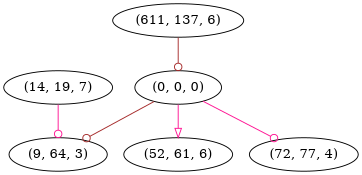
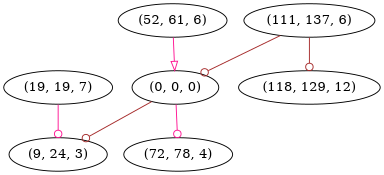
node "(611, 137, 6)": label "(611, 137, 6)" -> "(111, 137, 6)"
node "(14, 19, 7)": label "(14, 19, 7)" -> "(19, 19, 7)"
node "(118, 129, 12)": added
edge "(0, 0, 0)" -> "(52, 61, 6)": reversed
node "(9, 64, 3)": label "(9, 64, 3)" -> "(9, 24, 3)"
node "(72, 77, 4)": label "(72, 77, 4)" -> "(72, 78, 4)"
